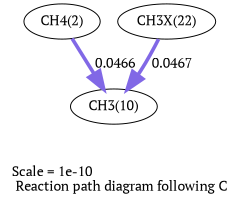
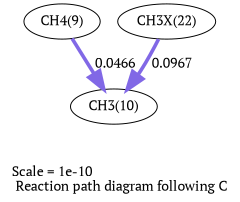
node "CH4(2)": label "CH4(2)" -> "CH4(9)"
edge "CH3X(22)" -> "CH3(10)": label " 0.0467" -> " 0.0967"
